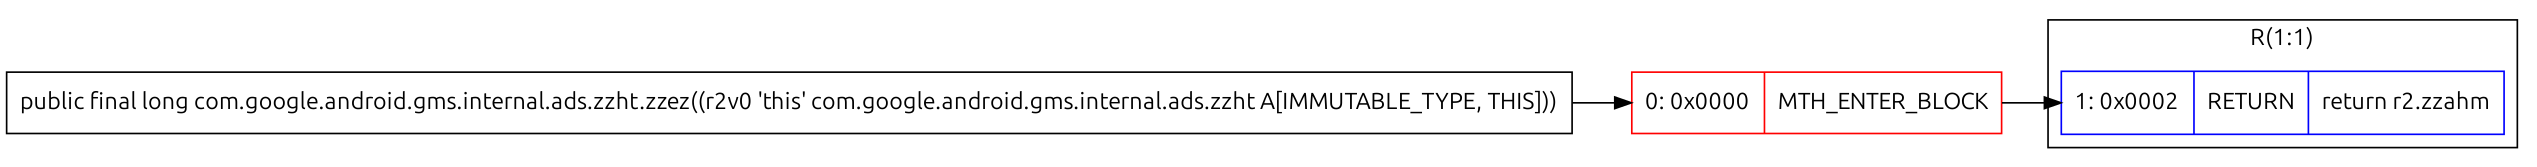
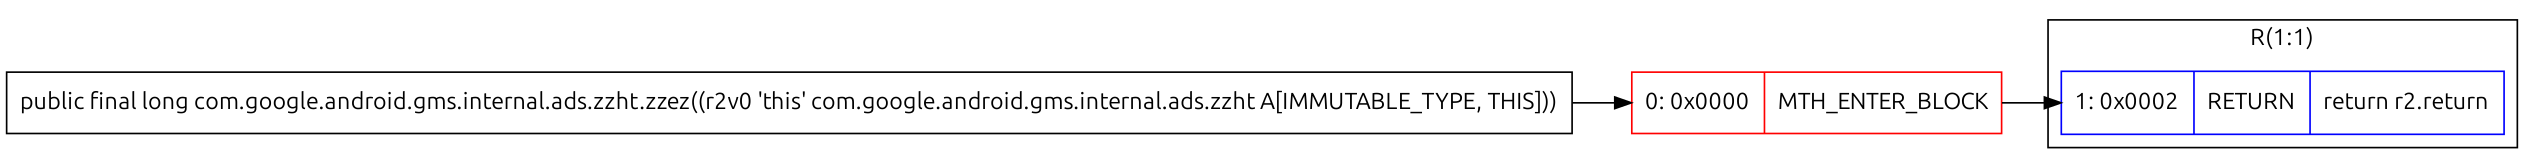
node "1: 0x0002": text "return r2.zzahm" -> "return r2.return"
